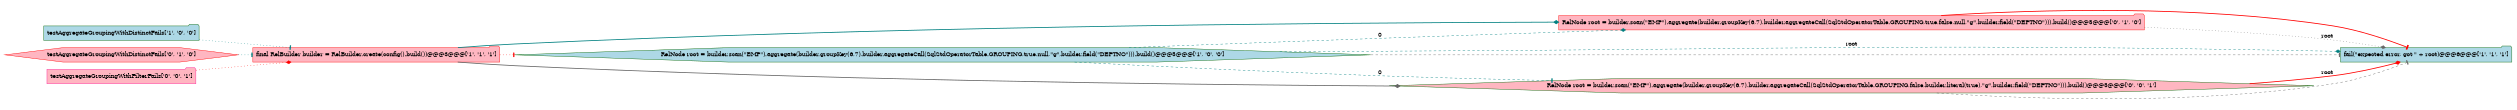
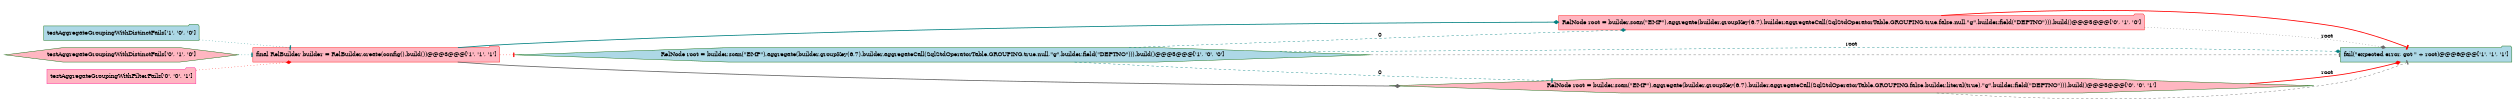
node "testAggregateGroupingWithDistinctFails['0', '1', '0']": color red -> darkgreen
